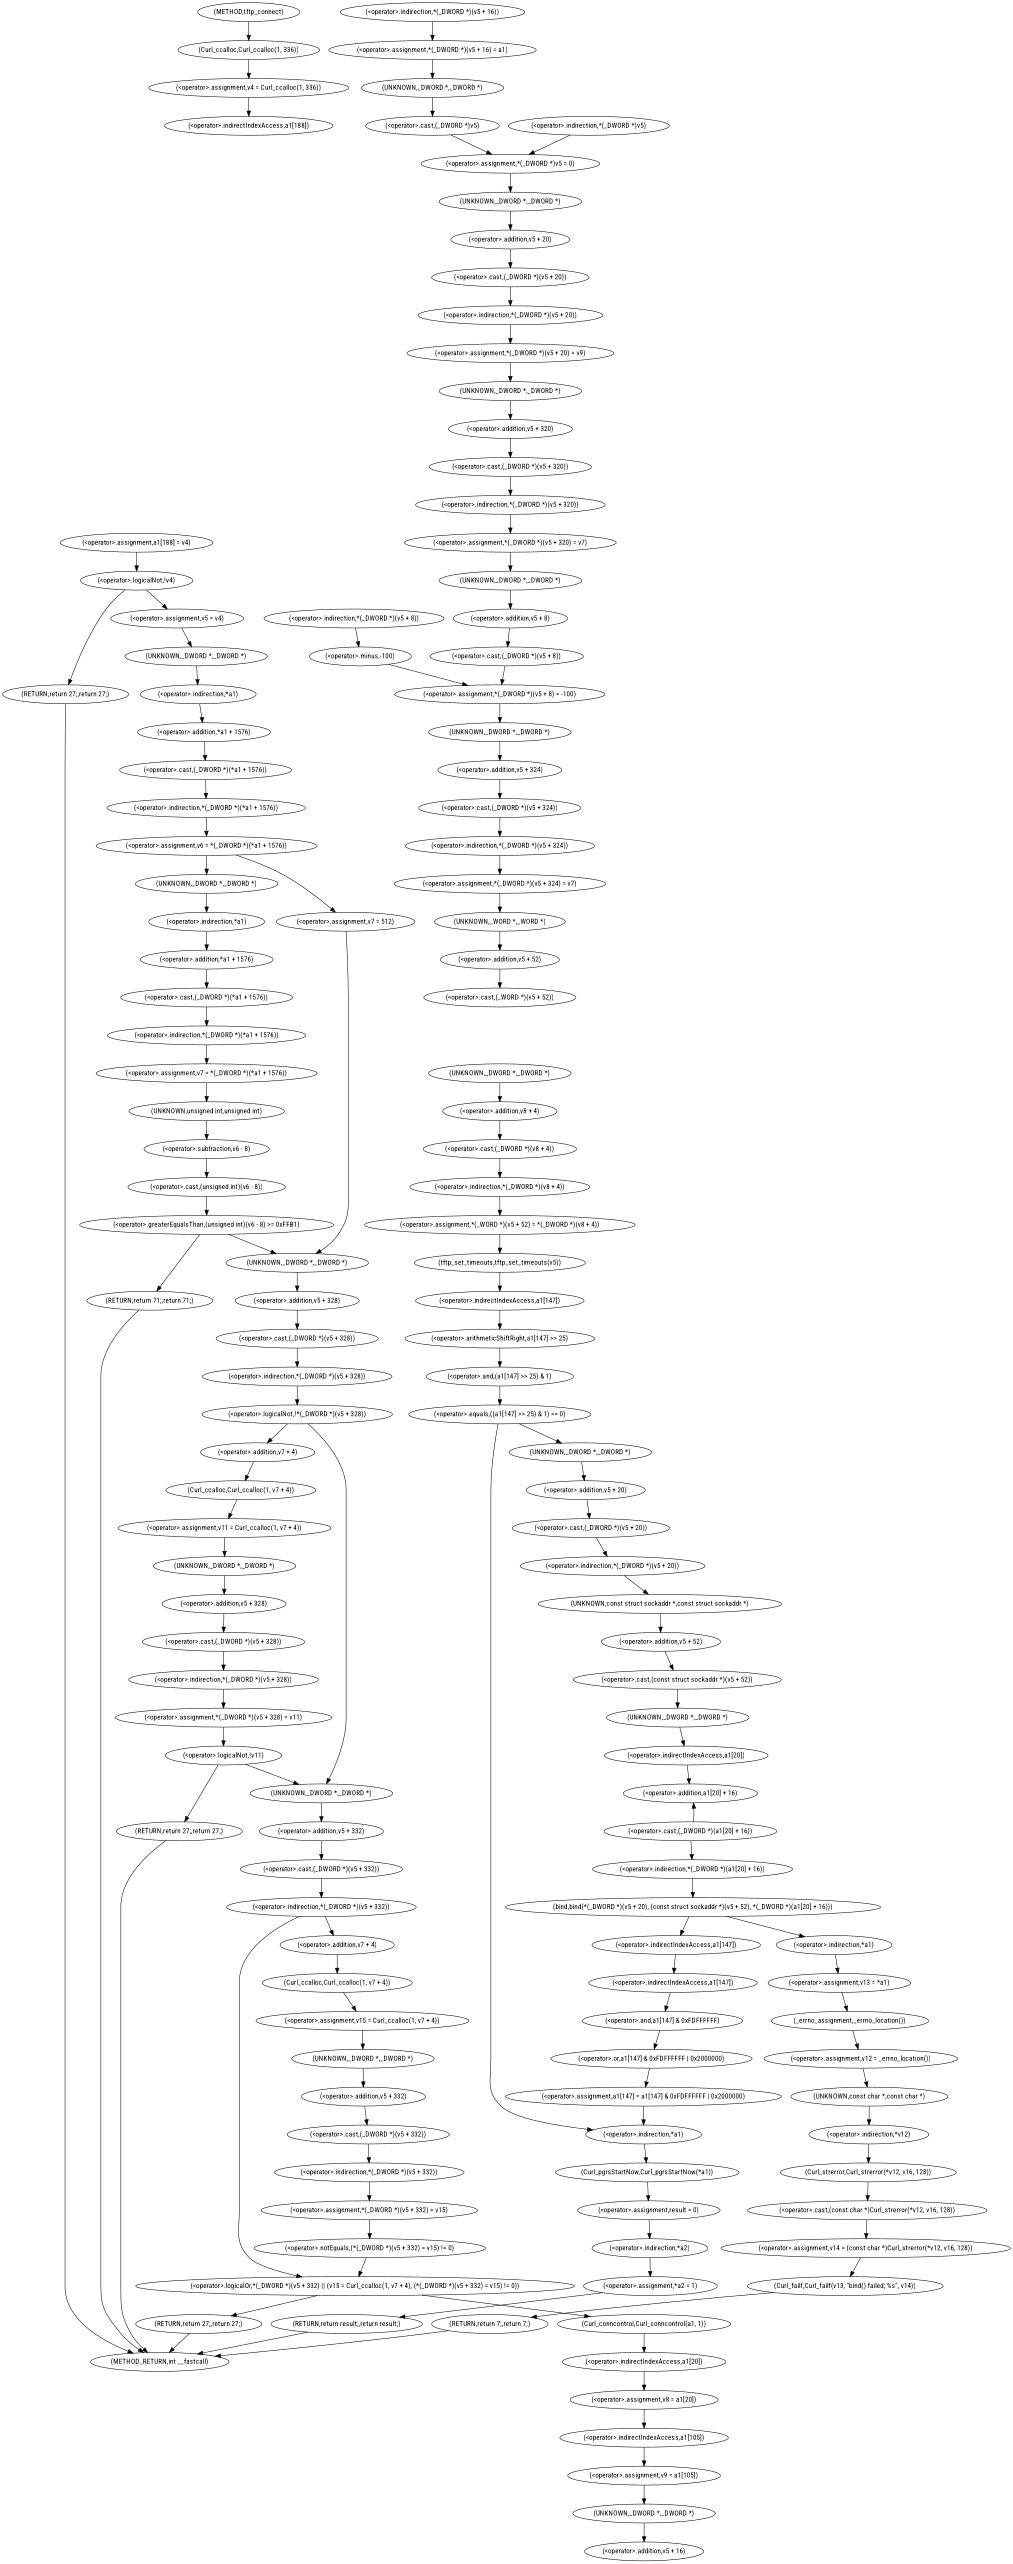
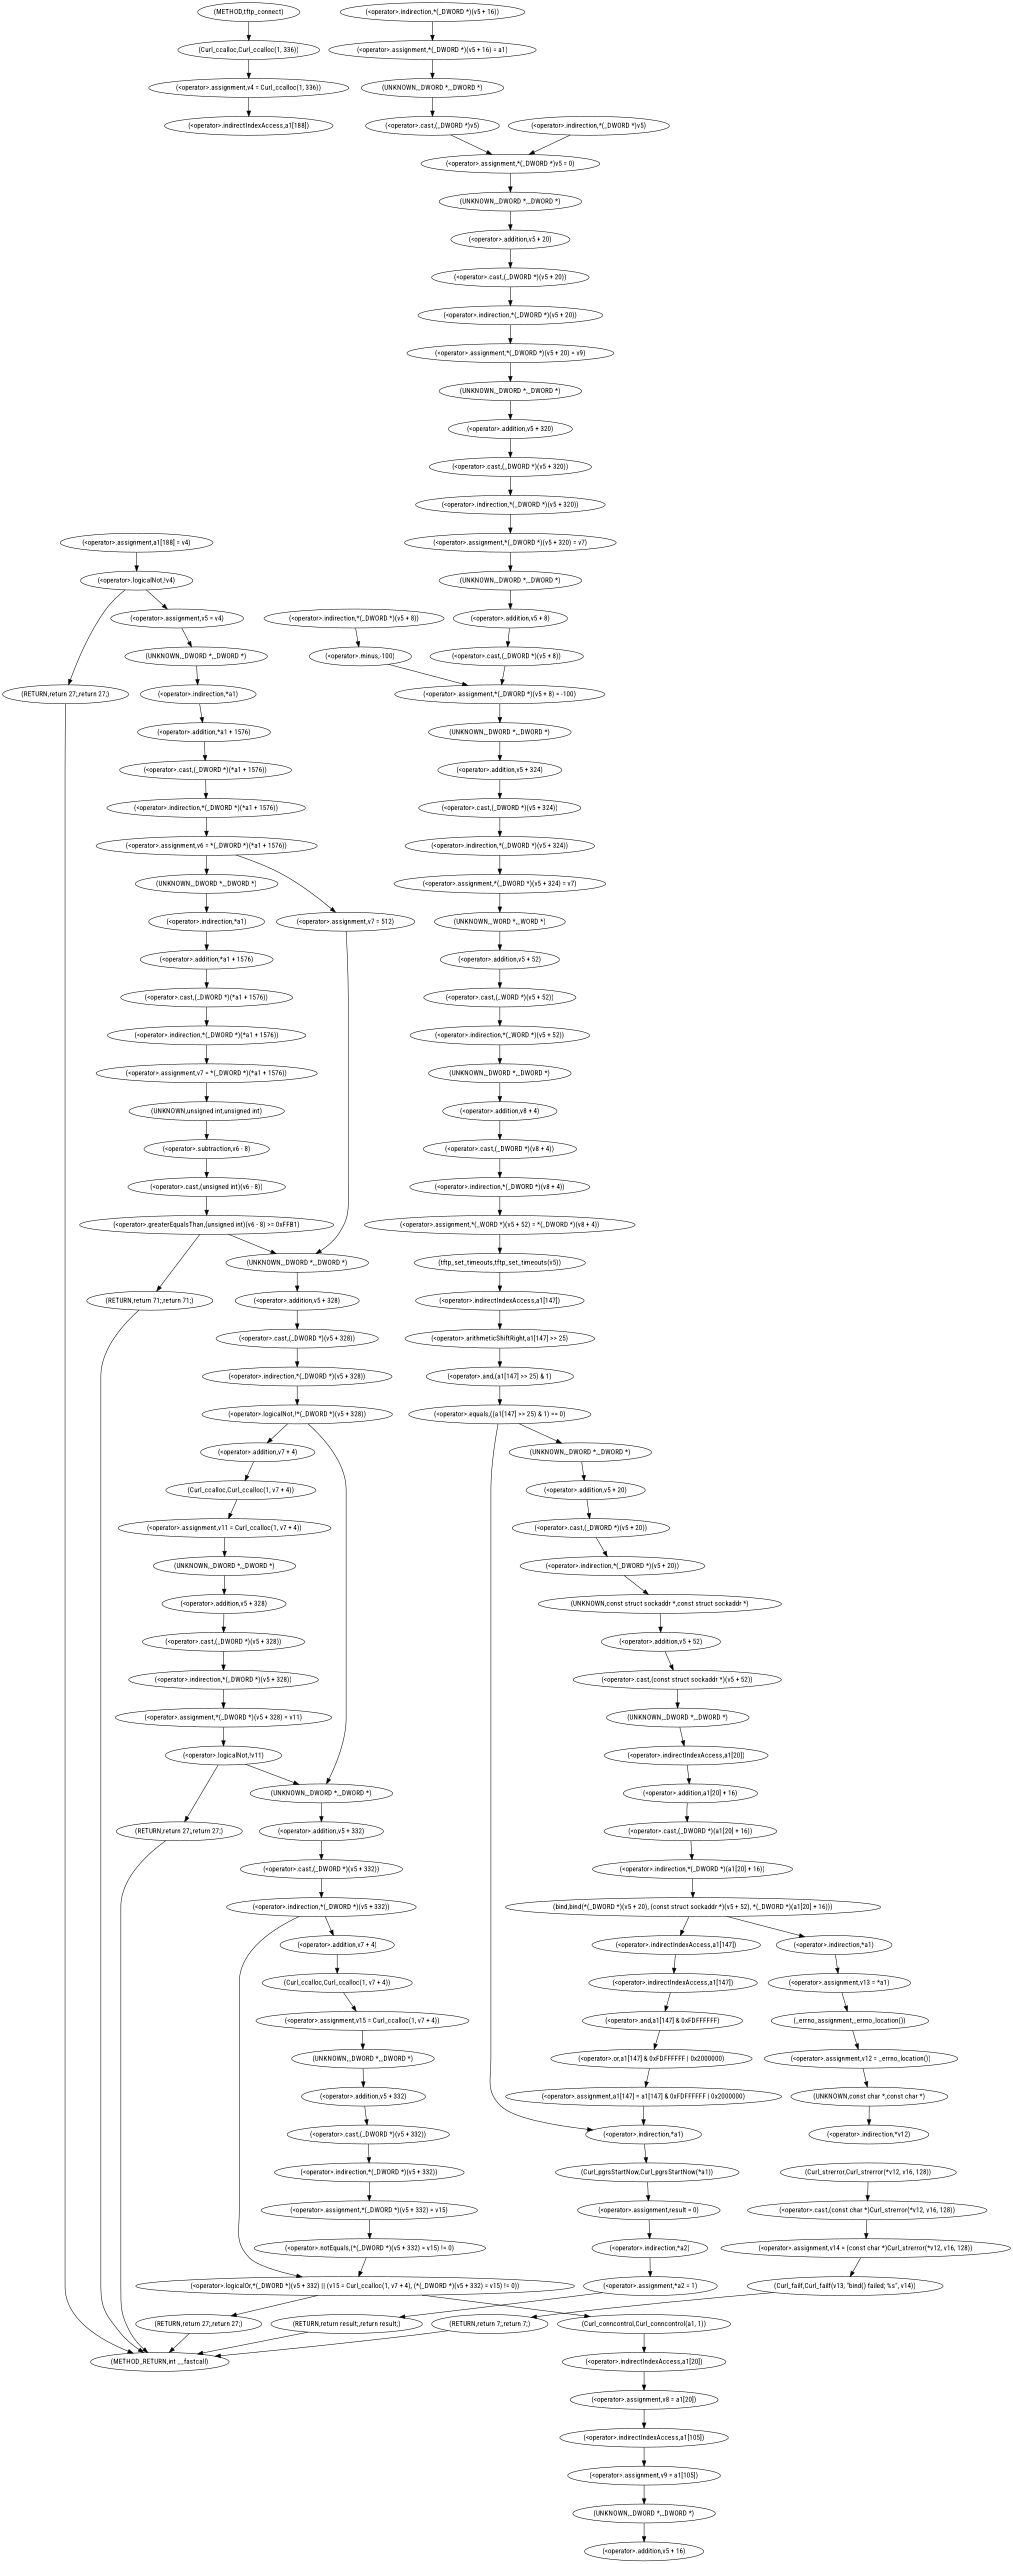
node "(<operator>.indirection,*(_WORD *)(v5 + 52))": added
edge "(<operator>.cast,(_DWORD *)(a1[20] + 16))" -> "(<operator>.addition,a1[20] + 16)": reversed
edge "(<operator>.indirection,*v12)" -> "(Curl_strerror,Curl_strerror(*v12, v16, 128))": removed
